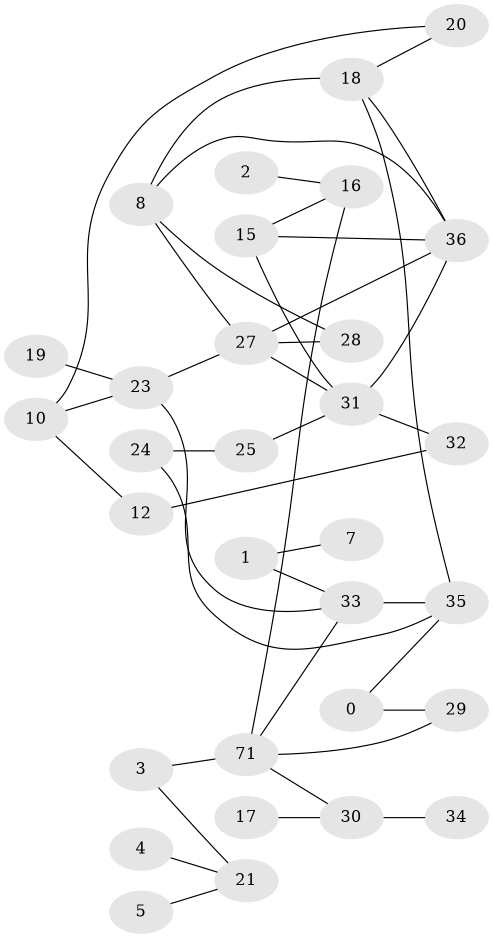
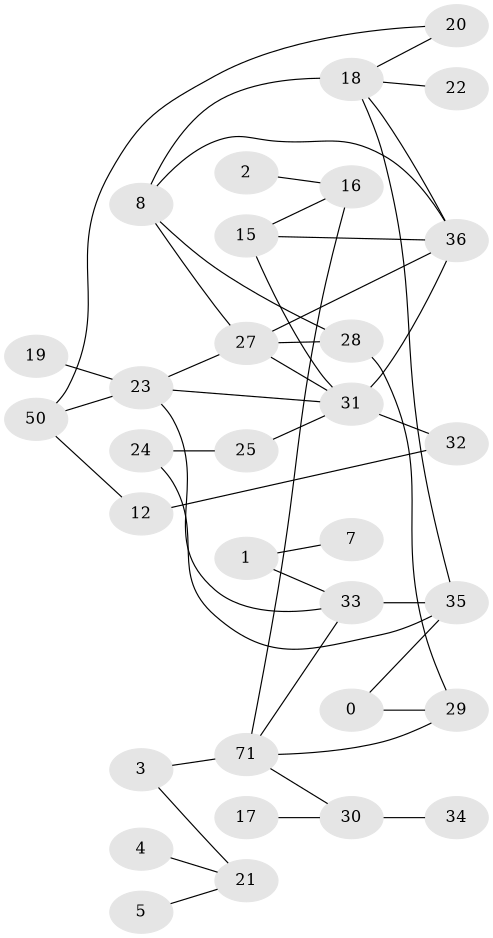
node "22": added
edge "23" -- "31": added
node "10": label "10" -> "50"
edge "28" -- "29": added
